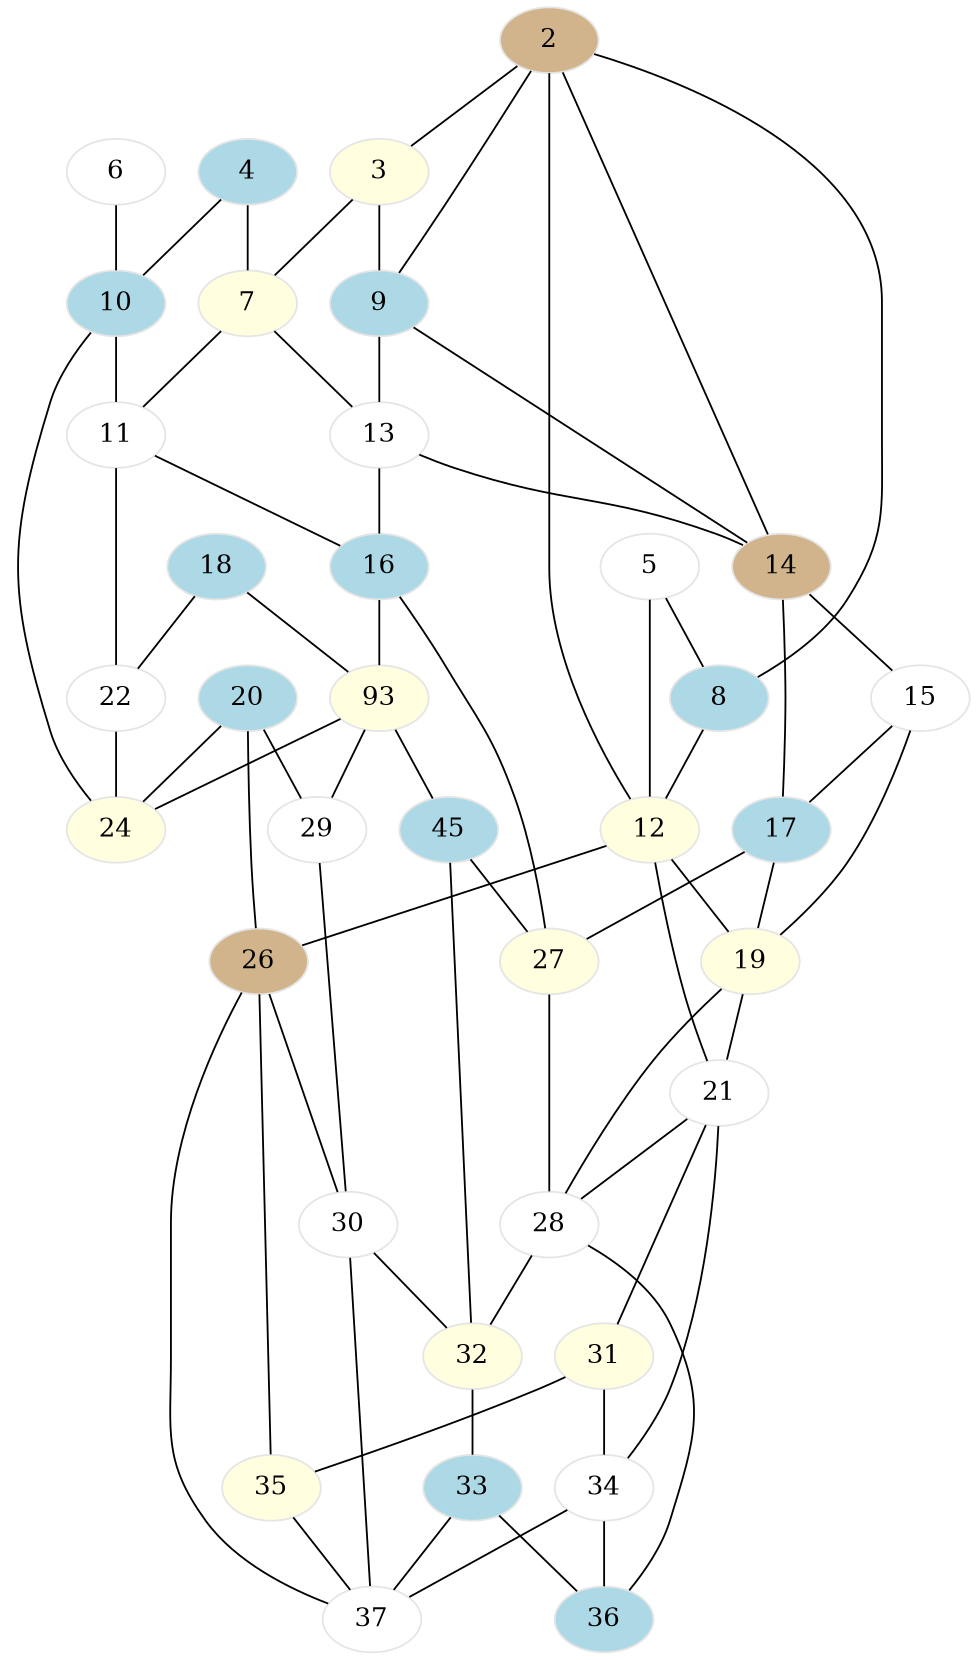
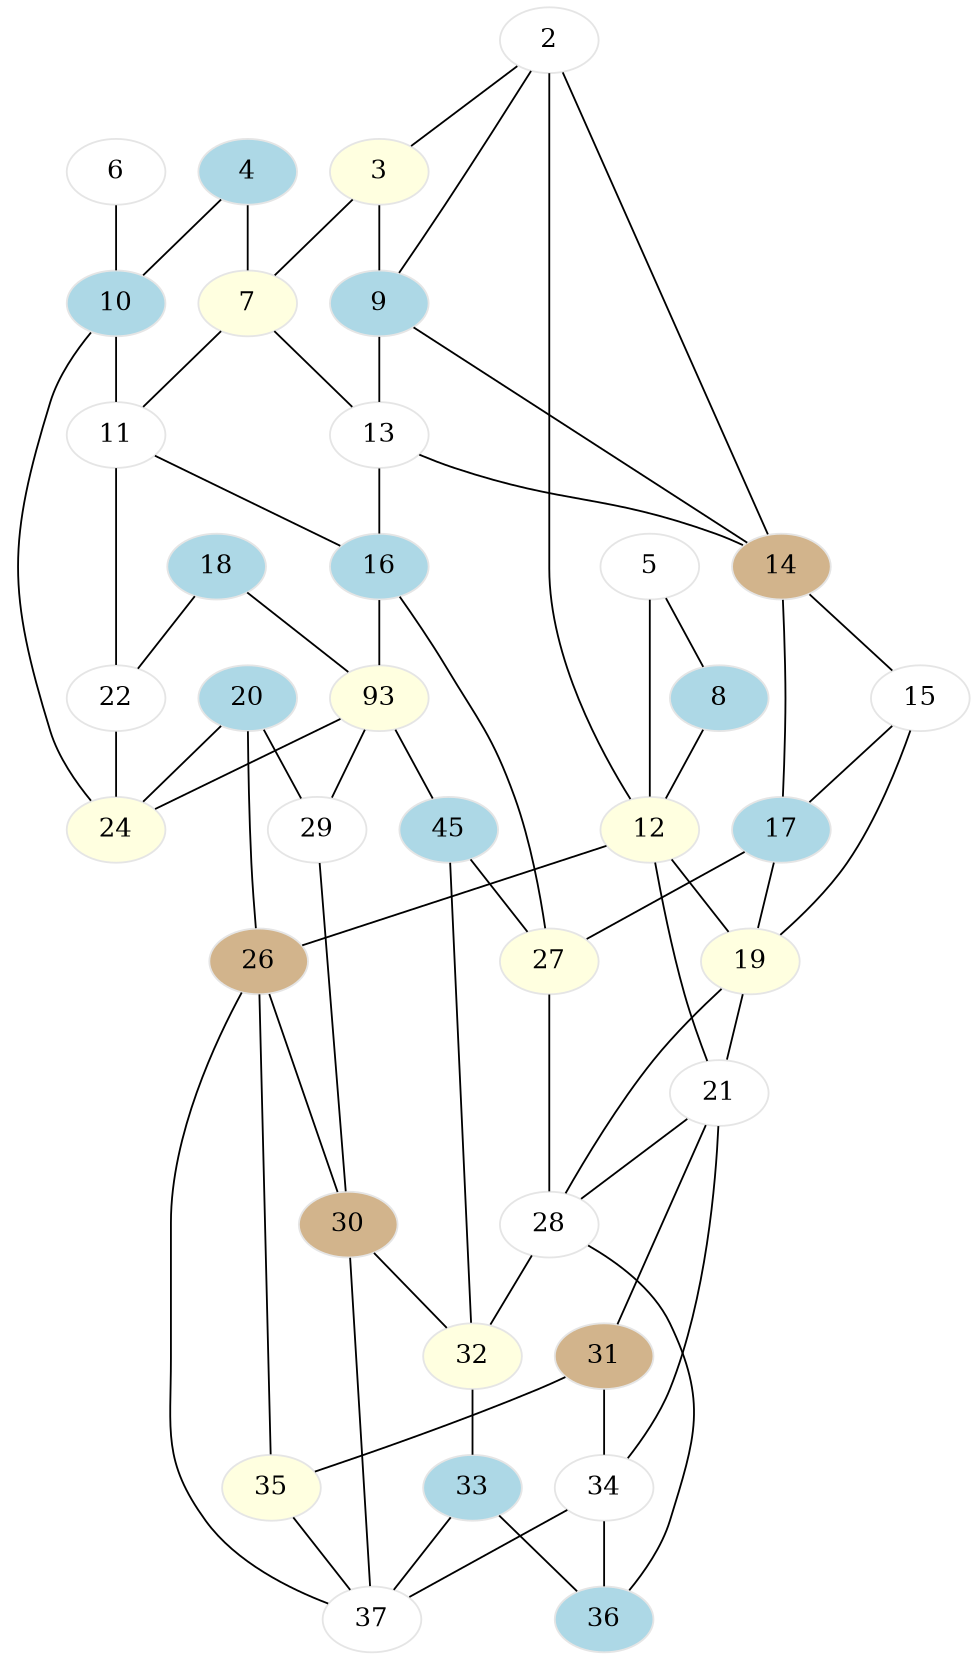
node "2": fillcolor tan -> white
edge "2" -- "8": removed
node "30": fillcolor white -> tan
node "31": fillcolor lightyellow -> tan
